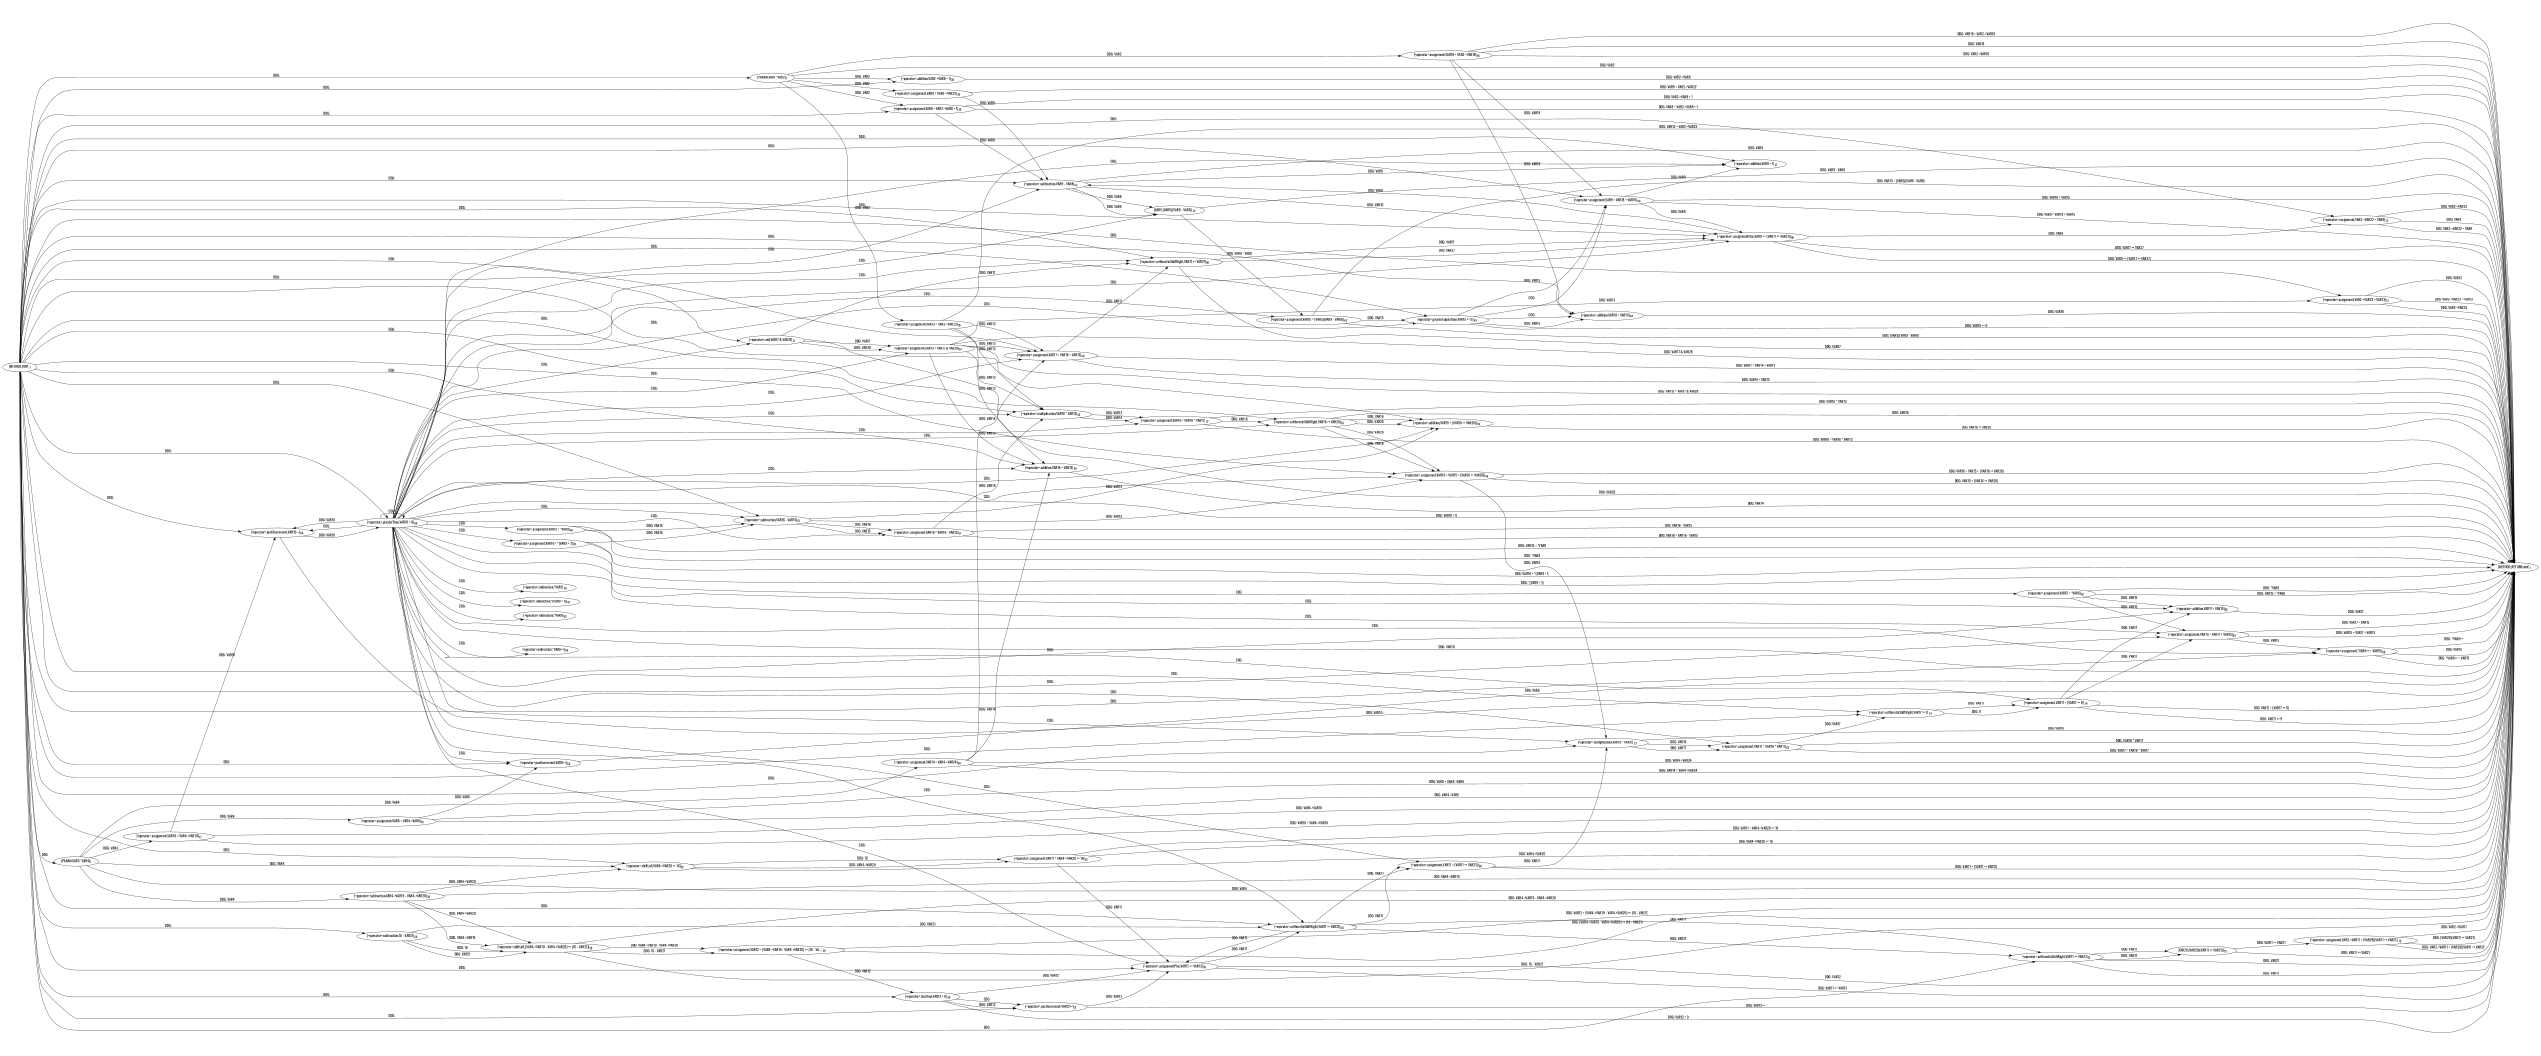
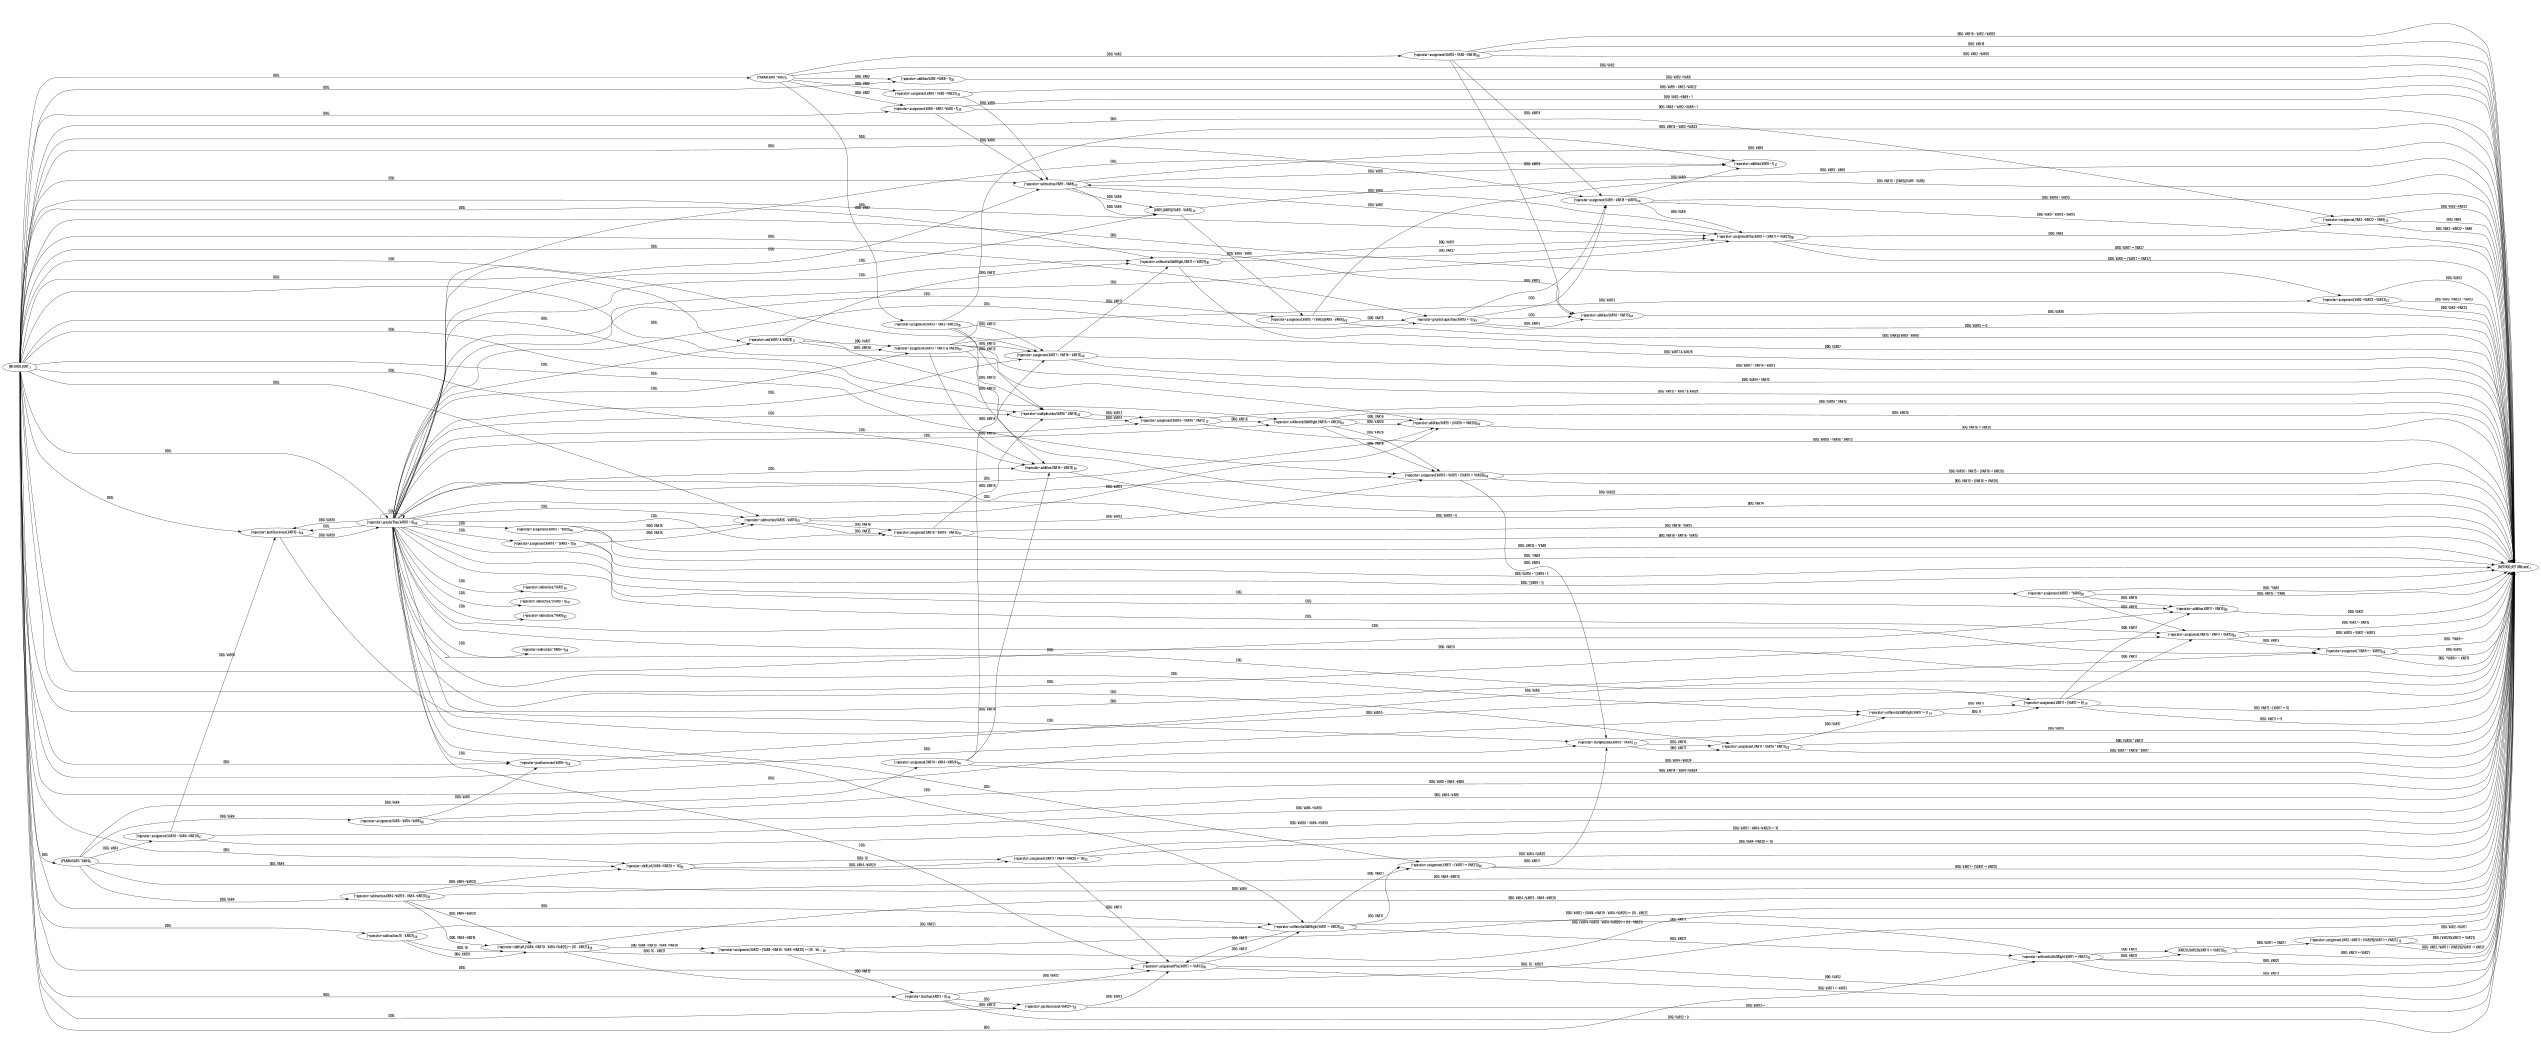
edge "(<operator>.subtraction,VAR9 - VAR8)" -> "(<operator>.assignmentPlus,VAR9 += (VAR17 >> VAR27))": label "DDG: VAR10" -> "DDG: VAR9"
node "(<operator>.assignment,VAR6 = VAR4->VAR6)": text "16" -> "26"
